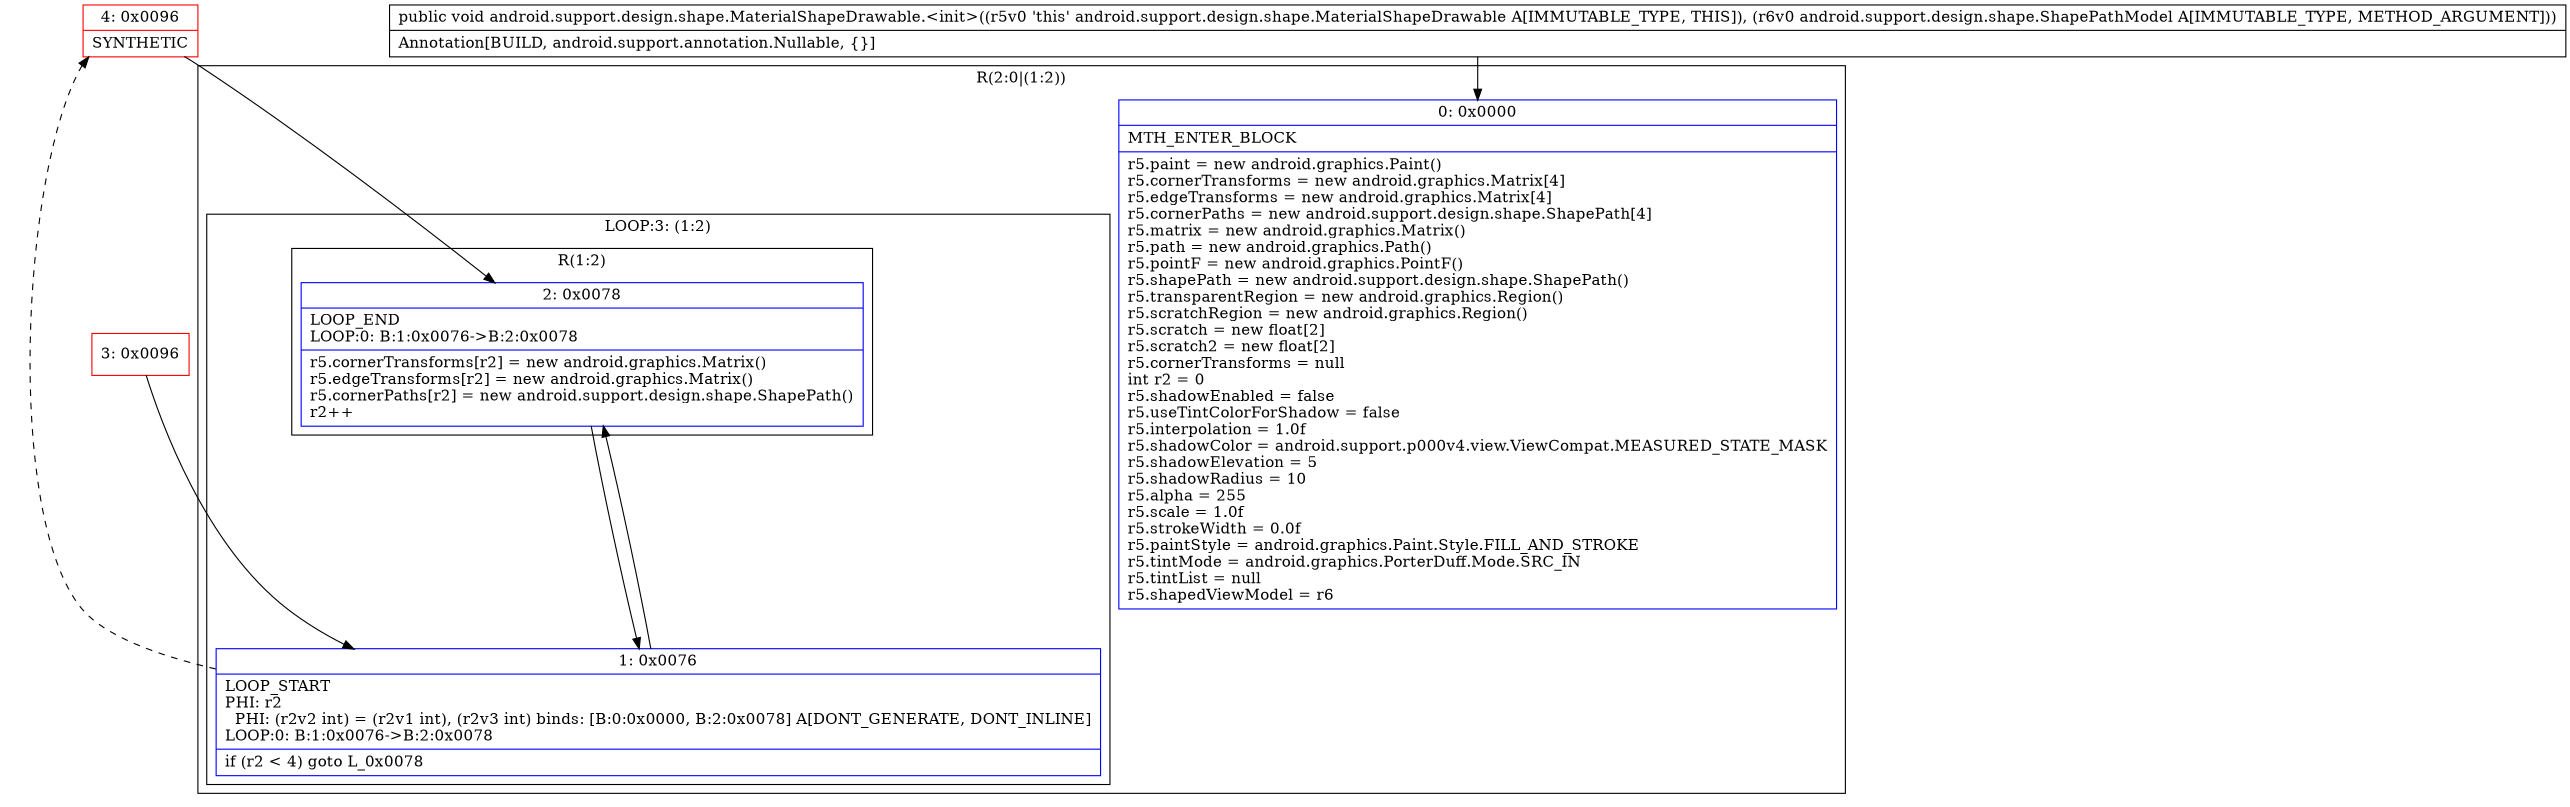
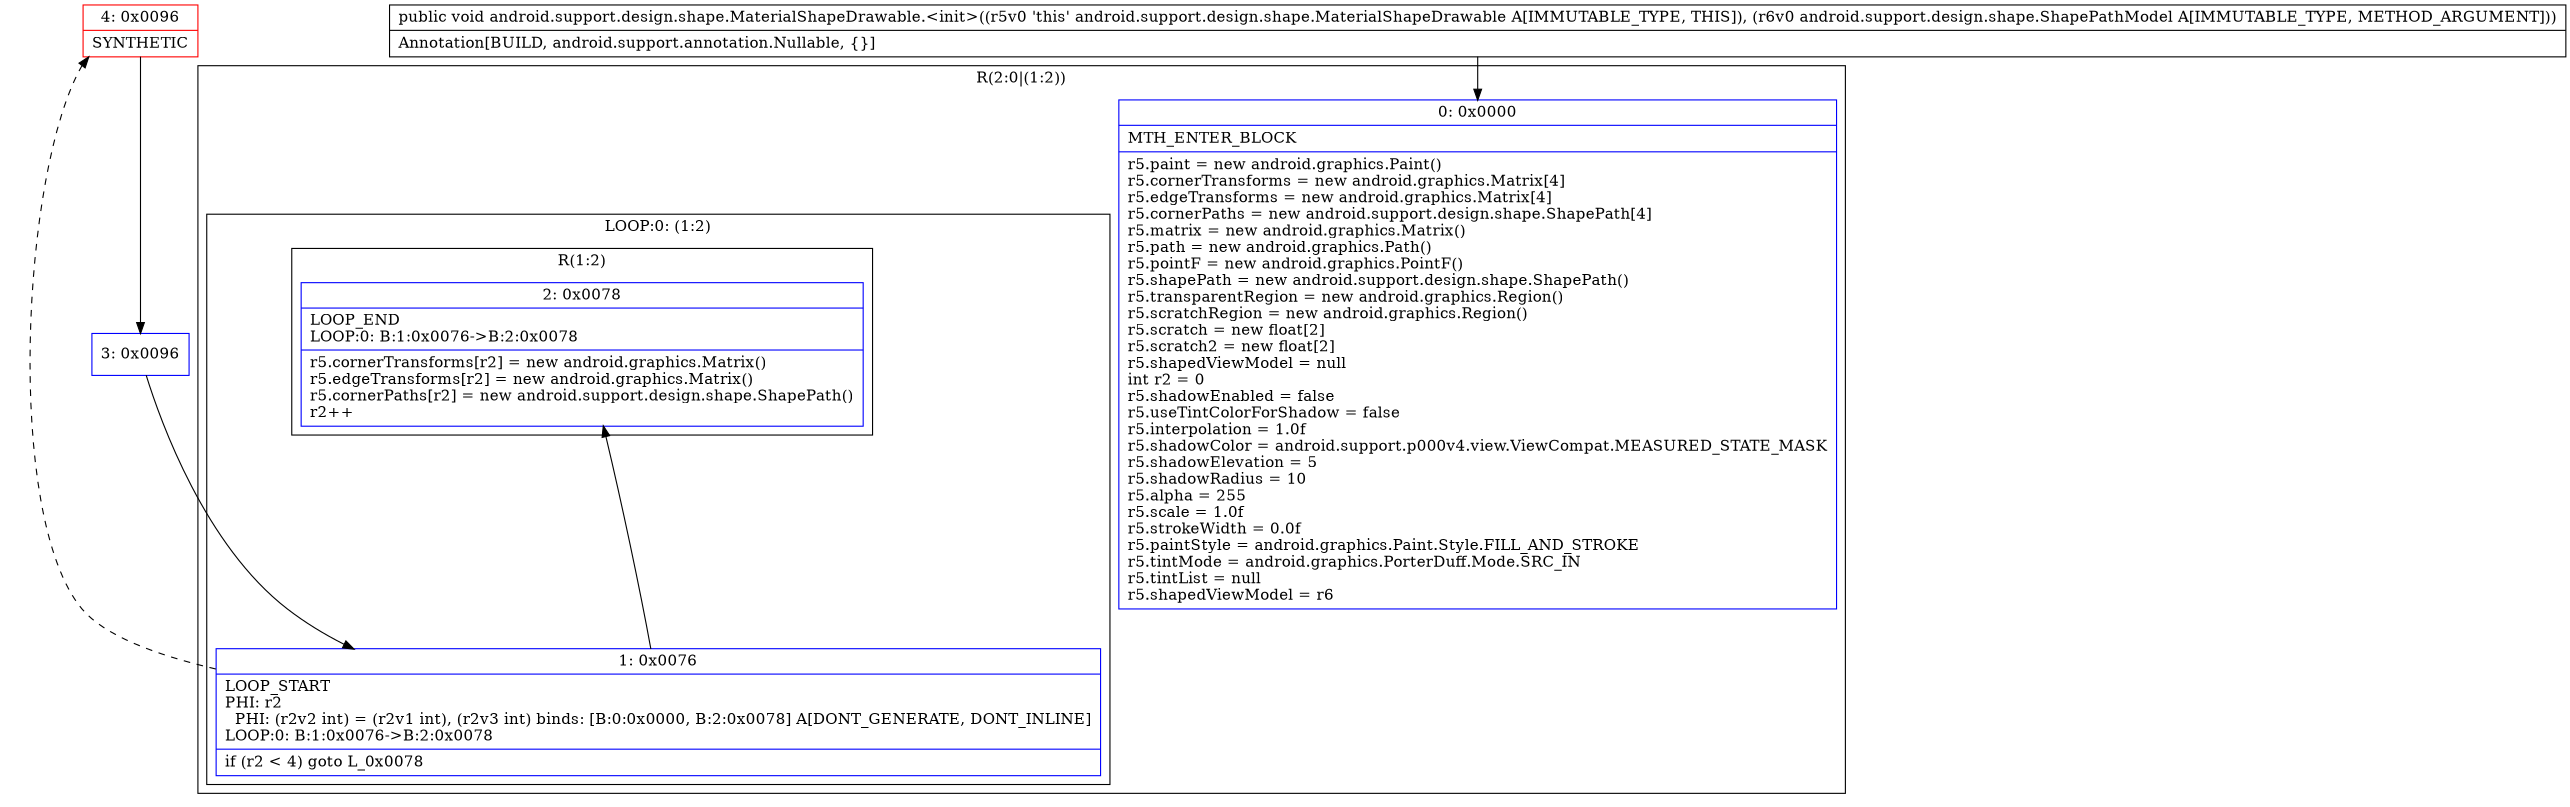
edge "4: 0x0096" -> "2: 0x0078": now "4: 0x0096" -> "3: 0x0096"
cluster "LOOP:3: (1:2)": label "LOOP:3: (1:2)" -> "LOOP:0: (1:2)"
node "3: 0x0096": color red -> blue
node "0: 0x0000": text "r5.cornerTransforms = null" -> "r5.shapedViewModel = null"
edge "2: 0x0078" -> "1: 0x0076": removed
